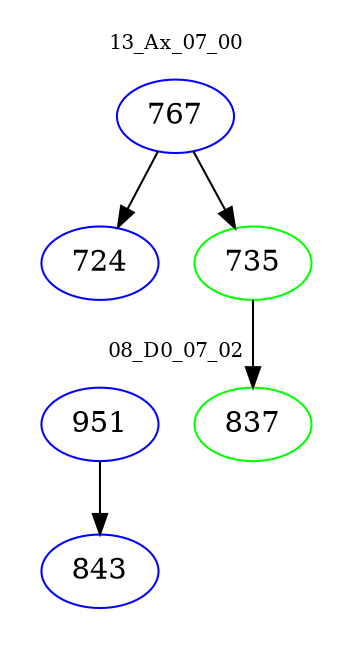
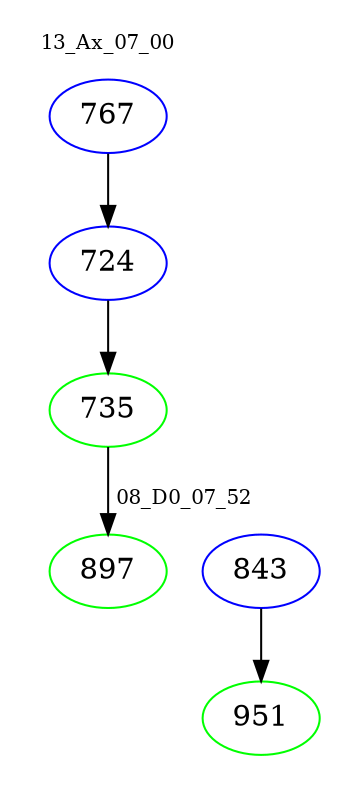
edge "767" -> "735": now "724" -> "735"
cluster "08_D0_07_02": label "08_D0_07_02" -> "08_D0_07_52"
node "951": color blue -> green
node "837": label "837" -> "897"
edge "951" -> "843": reversed
